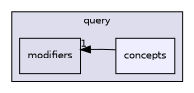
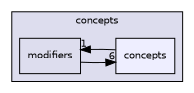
cluster "query": label "query" -> "concepts"
edge "modifiers" -> "concepts": added
